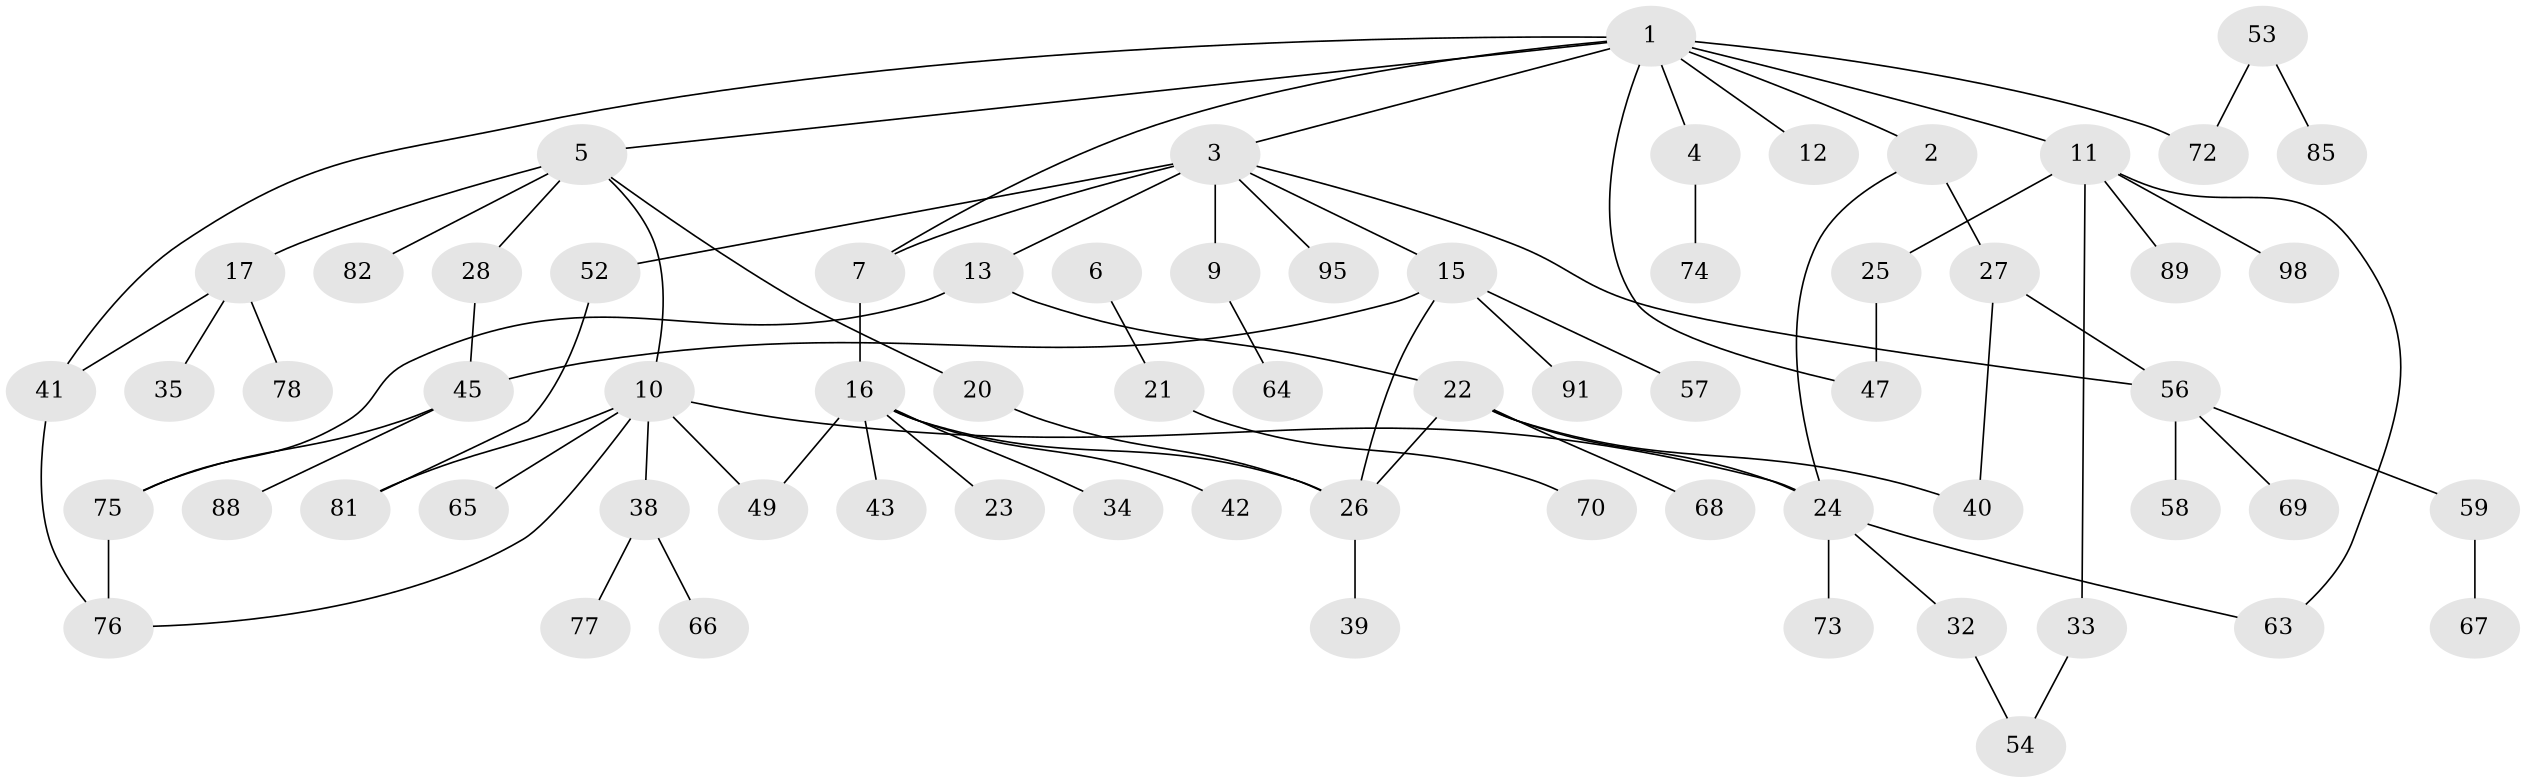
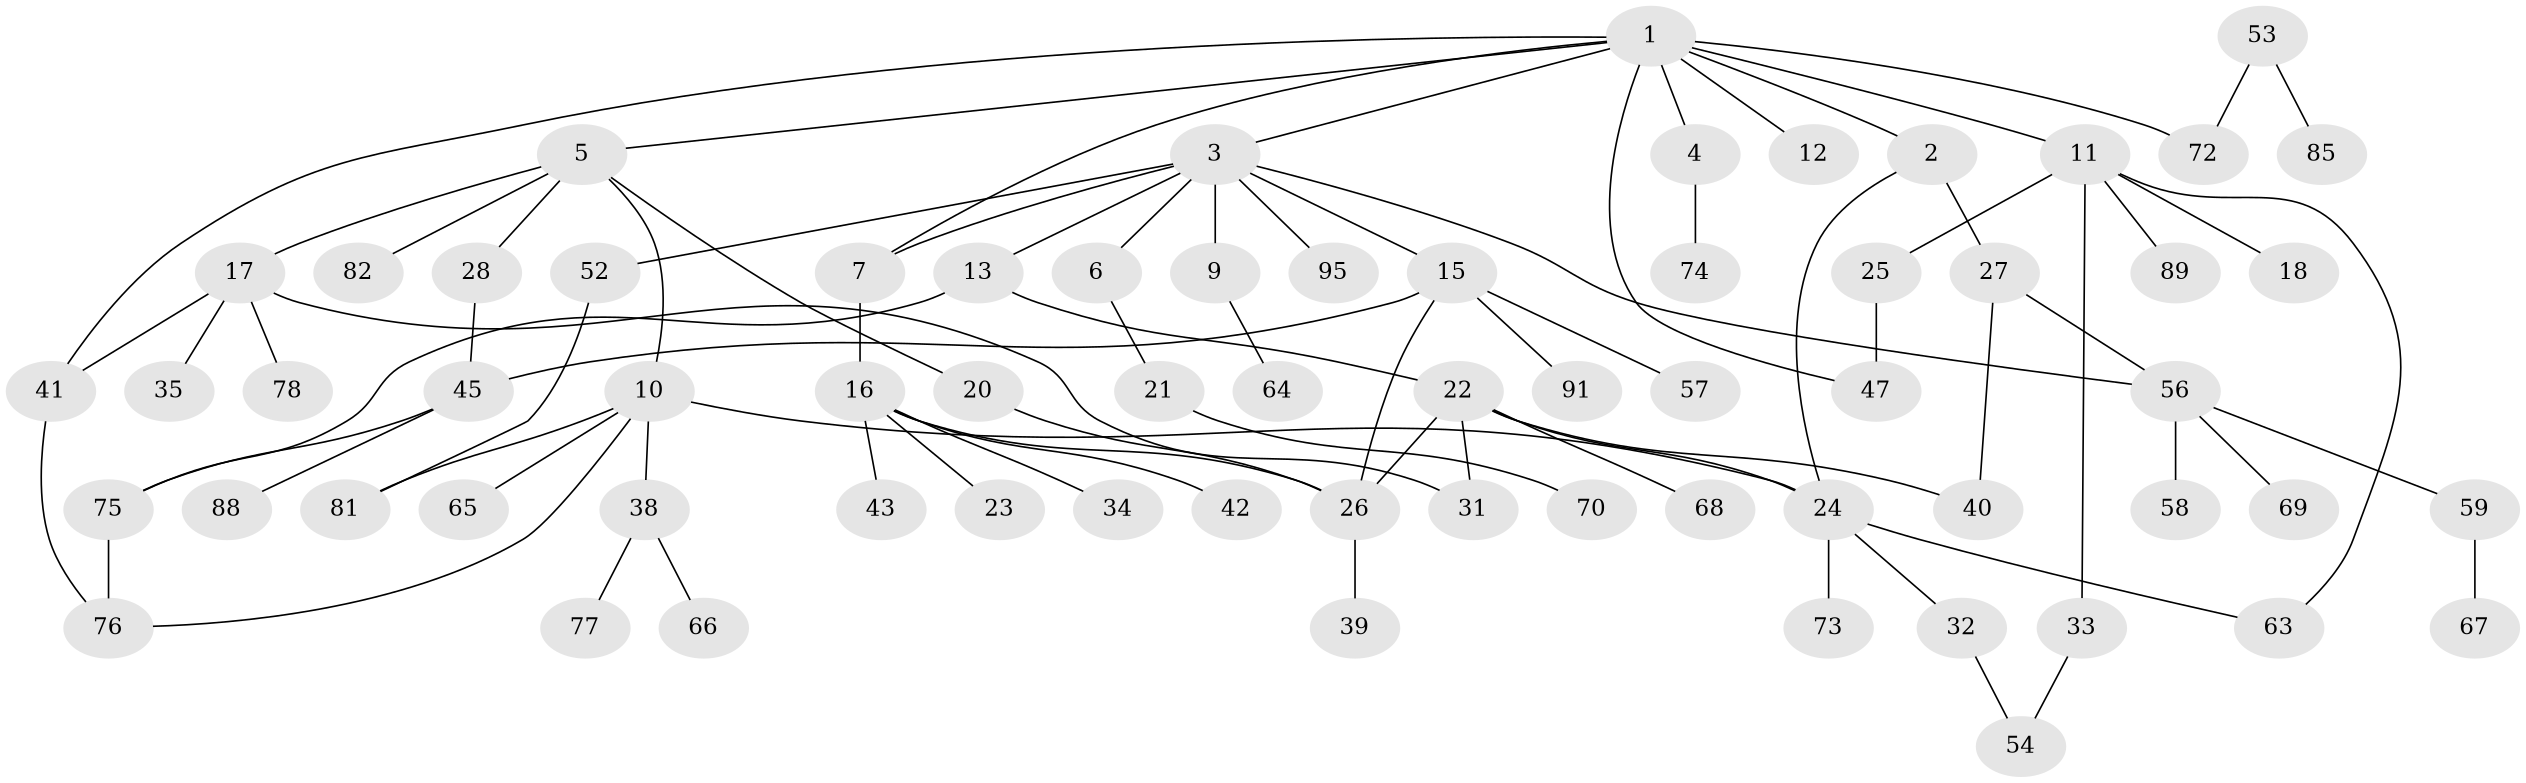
edge "3" -- "6": added
node "98": label "98" -> "18"
node "49": removed
node "31": added
